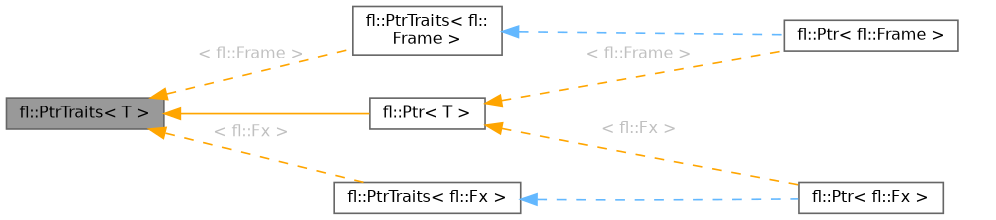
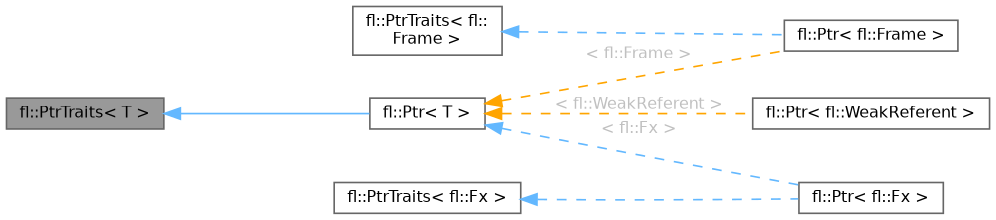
edge "fl::PtrTraits< fl:: Frame >" -> "fl::PtrTraits< T >": removed, label "< fl::Frame >"
edge "fl::Ptr< T >" -> "fl::PtrTraits< T >": color orange -> steelblue1
node "fl::Ptr< fl::WeakReferent >": added
edge "fl::Ptr< fl::Fx >" -> "fl::Ptr< T >": color orange -> steelblue1
edge "fl::PtrTraits< fl::Fx >" -> "fl::PtrTraits< T >": removed, label "< fl::Fx >"
